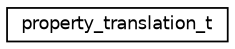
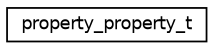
node "property_translation_t": label "property_translation_t" -> "property_property_t"
